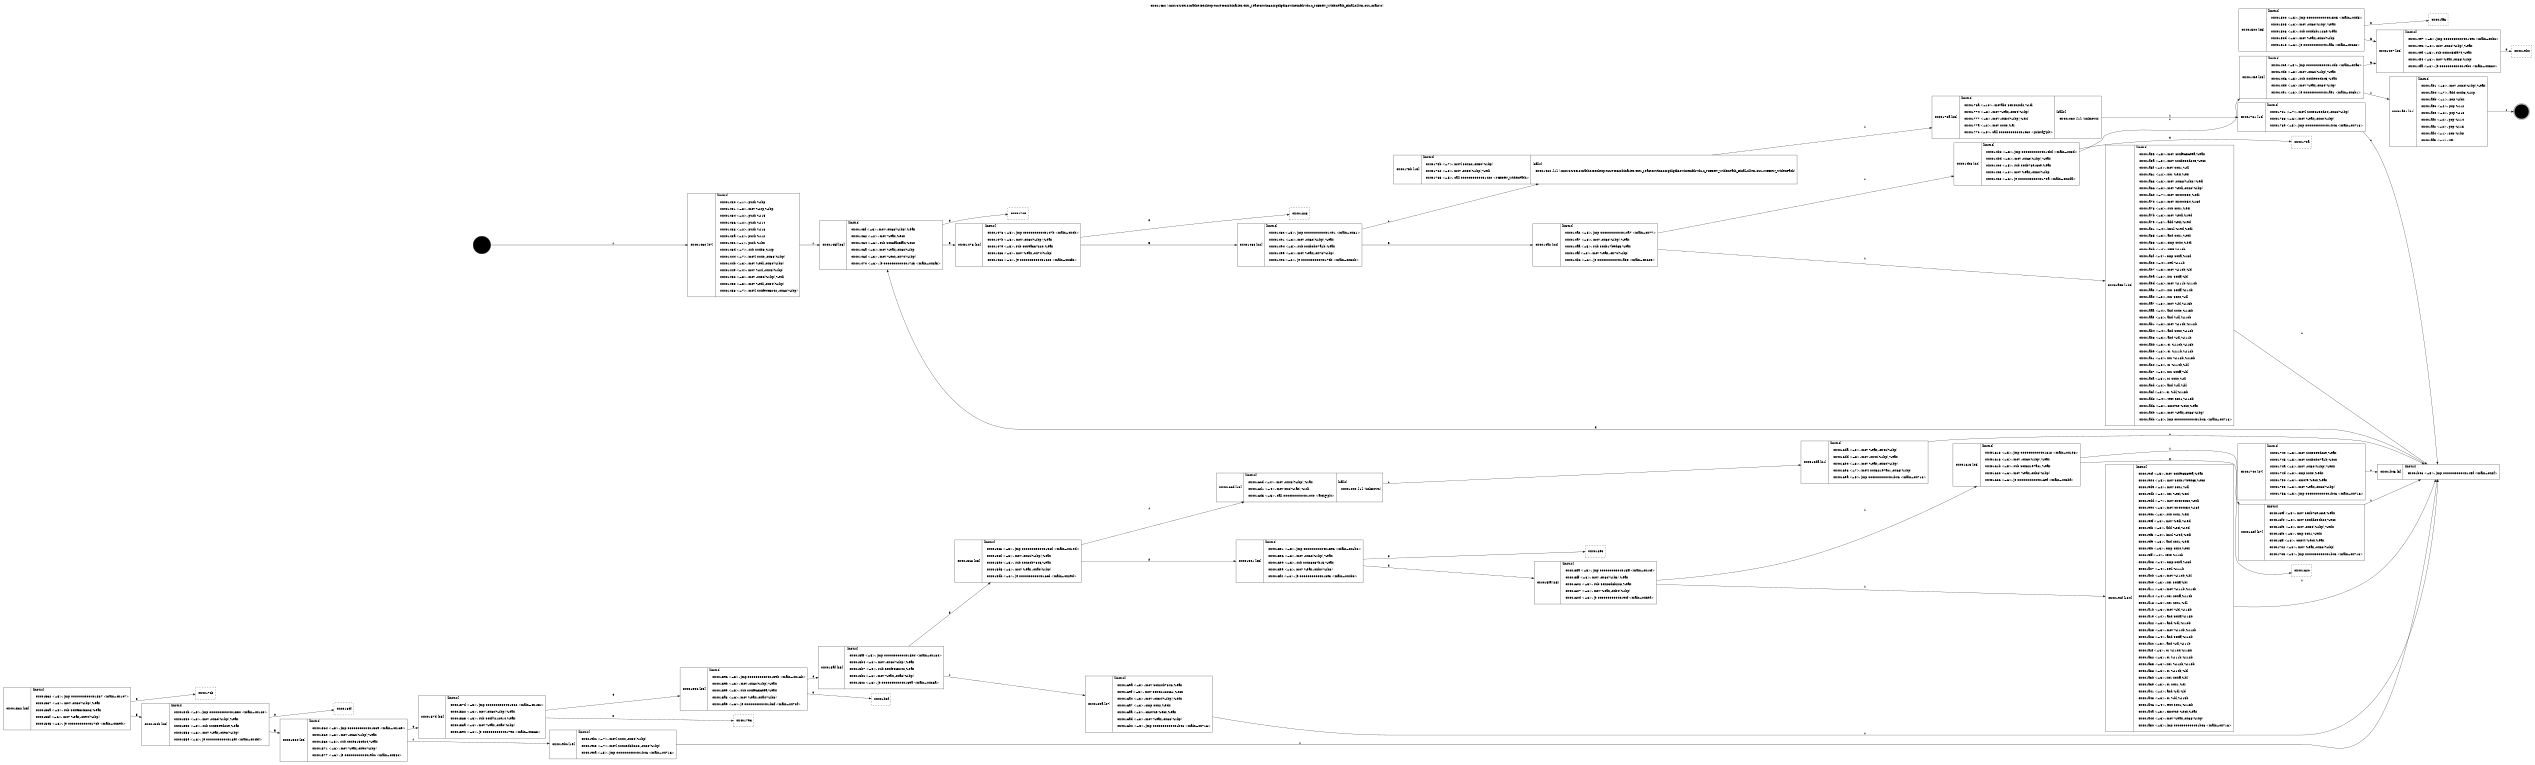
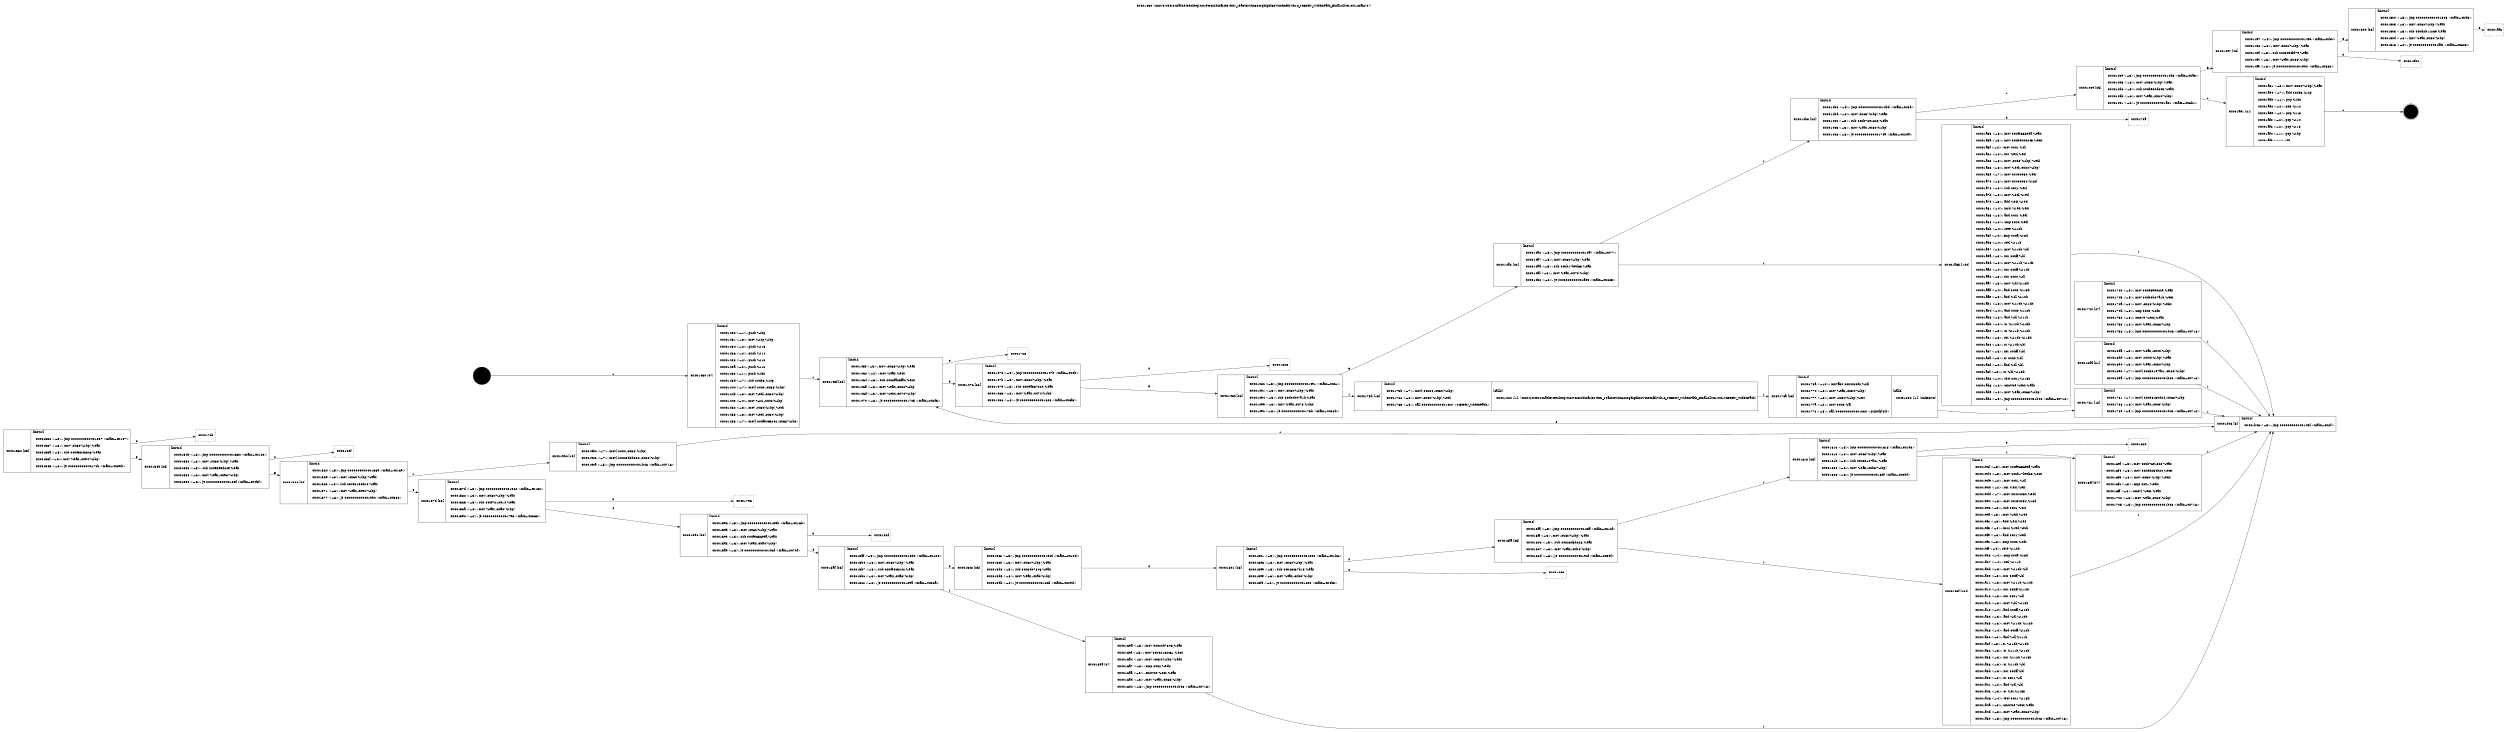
edge "0x401500 [25]" -> "0x4014e7 [25]": reversed
node "0x4016cd [13]": removed
